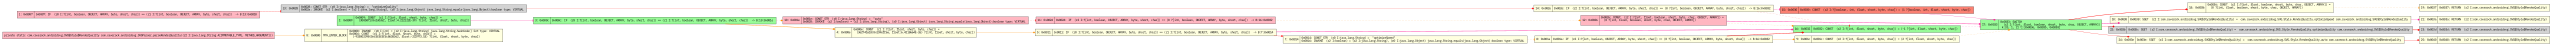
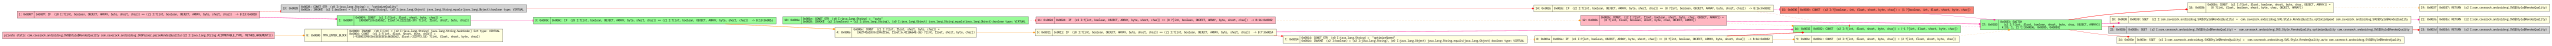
edge "1: 0x0007" -> "2: 0x0009": added
edge "3: 0x000c" -> "10: 0x001e": removed
node "10: 0x001e": fillcolor lightpink -> palegreen
node "25: 0x0040": removed
